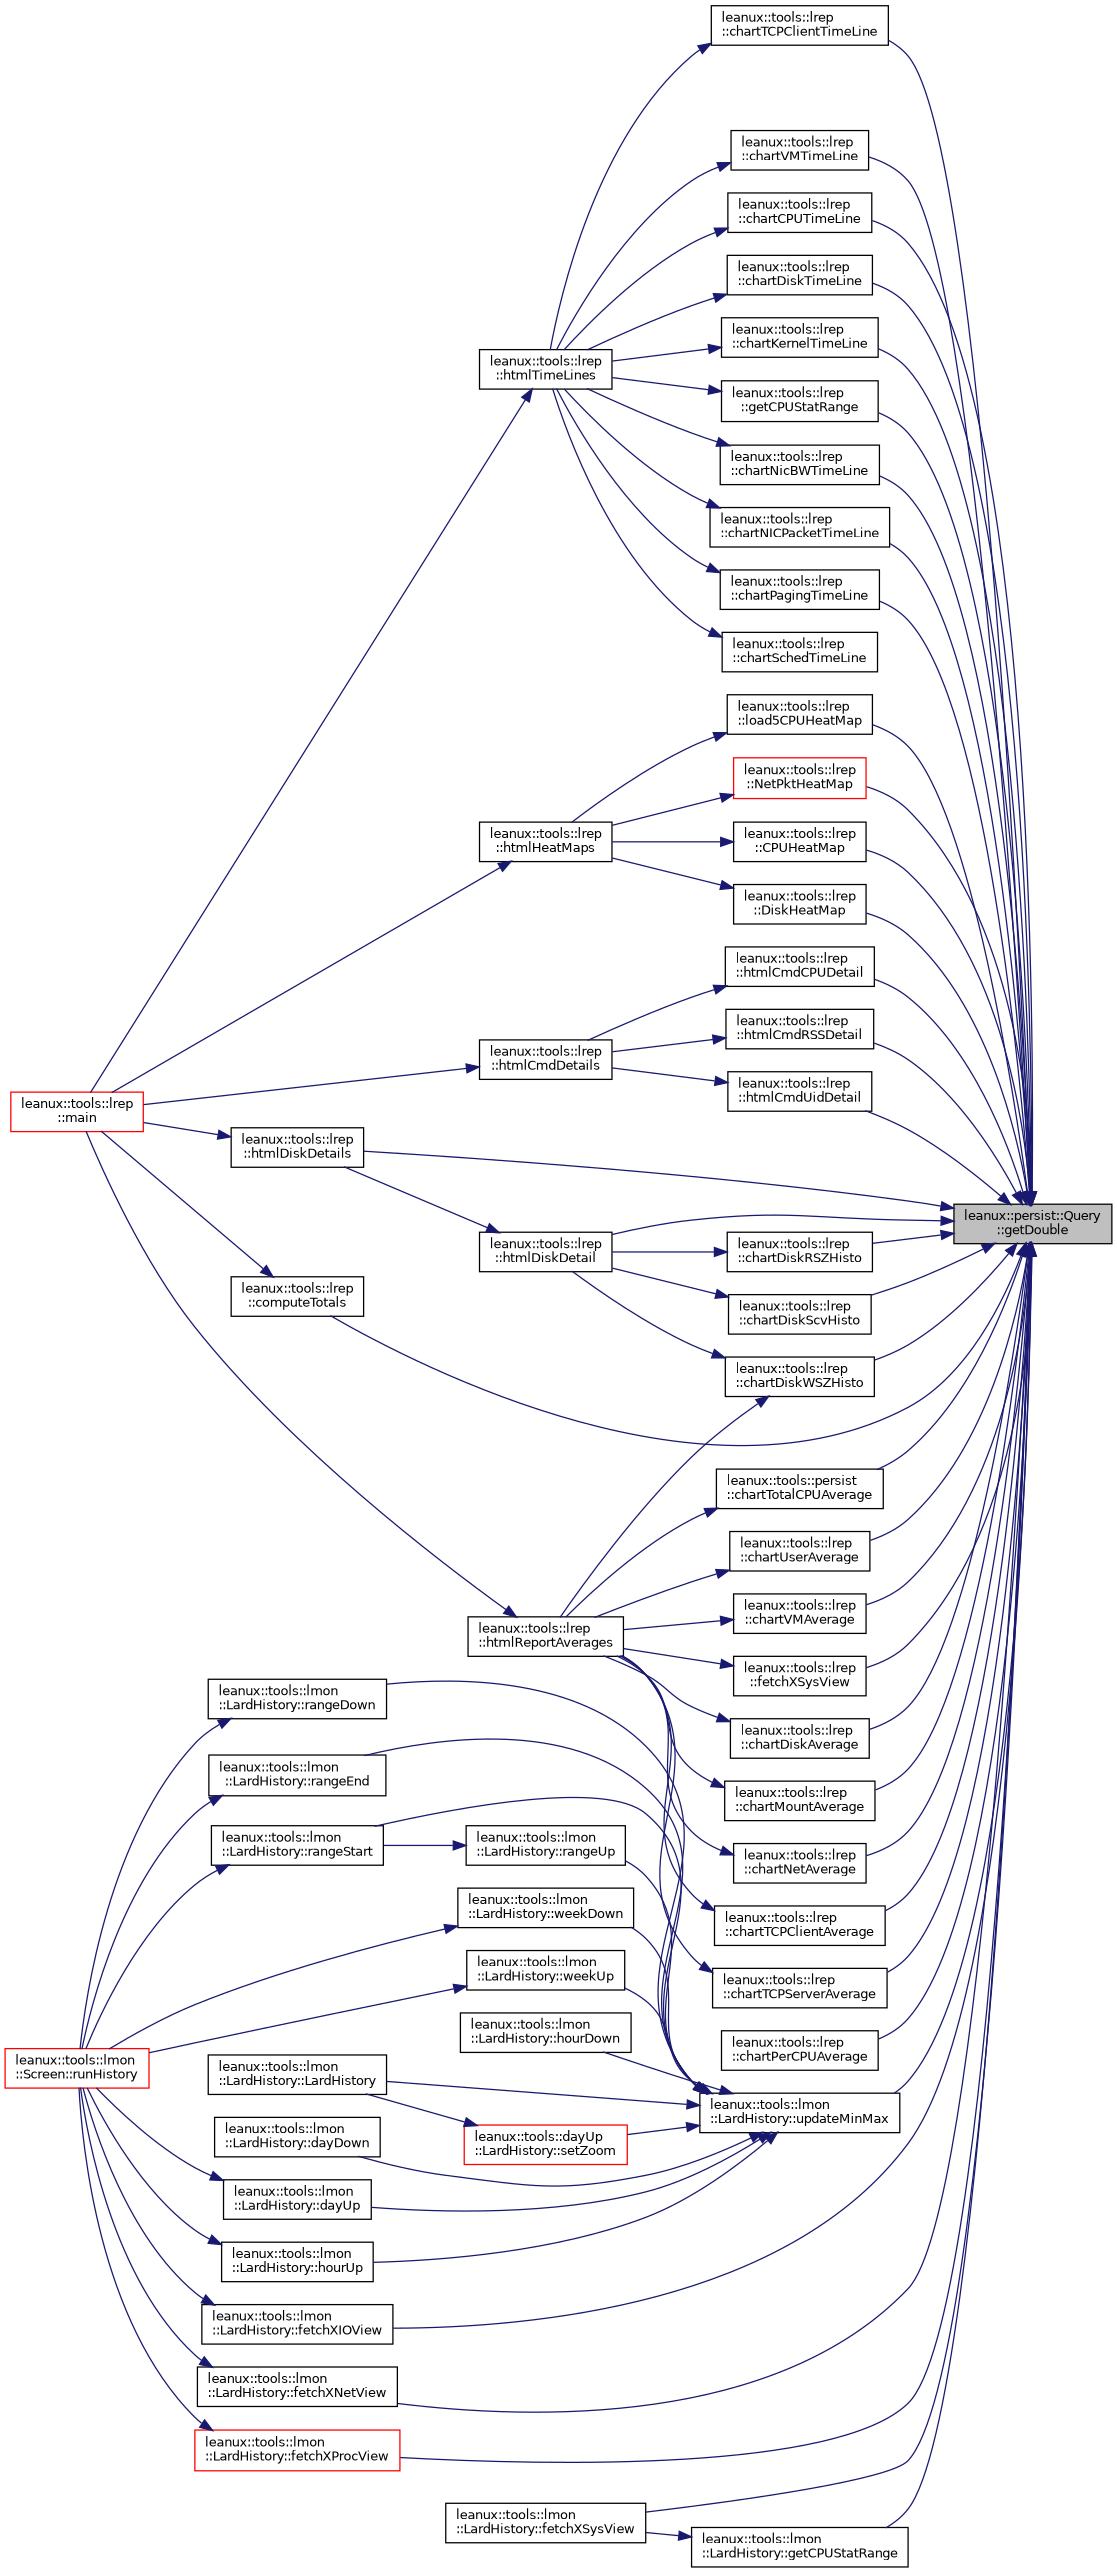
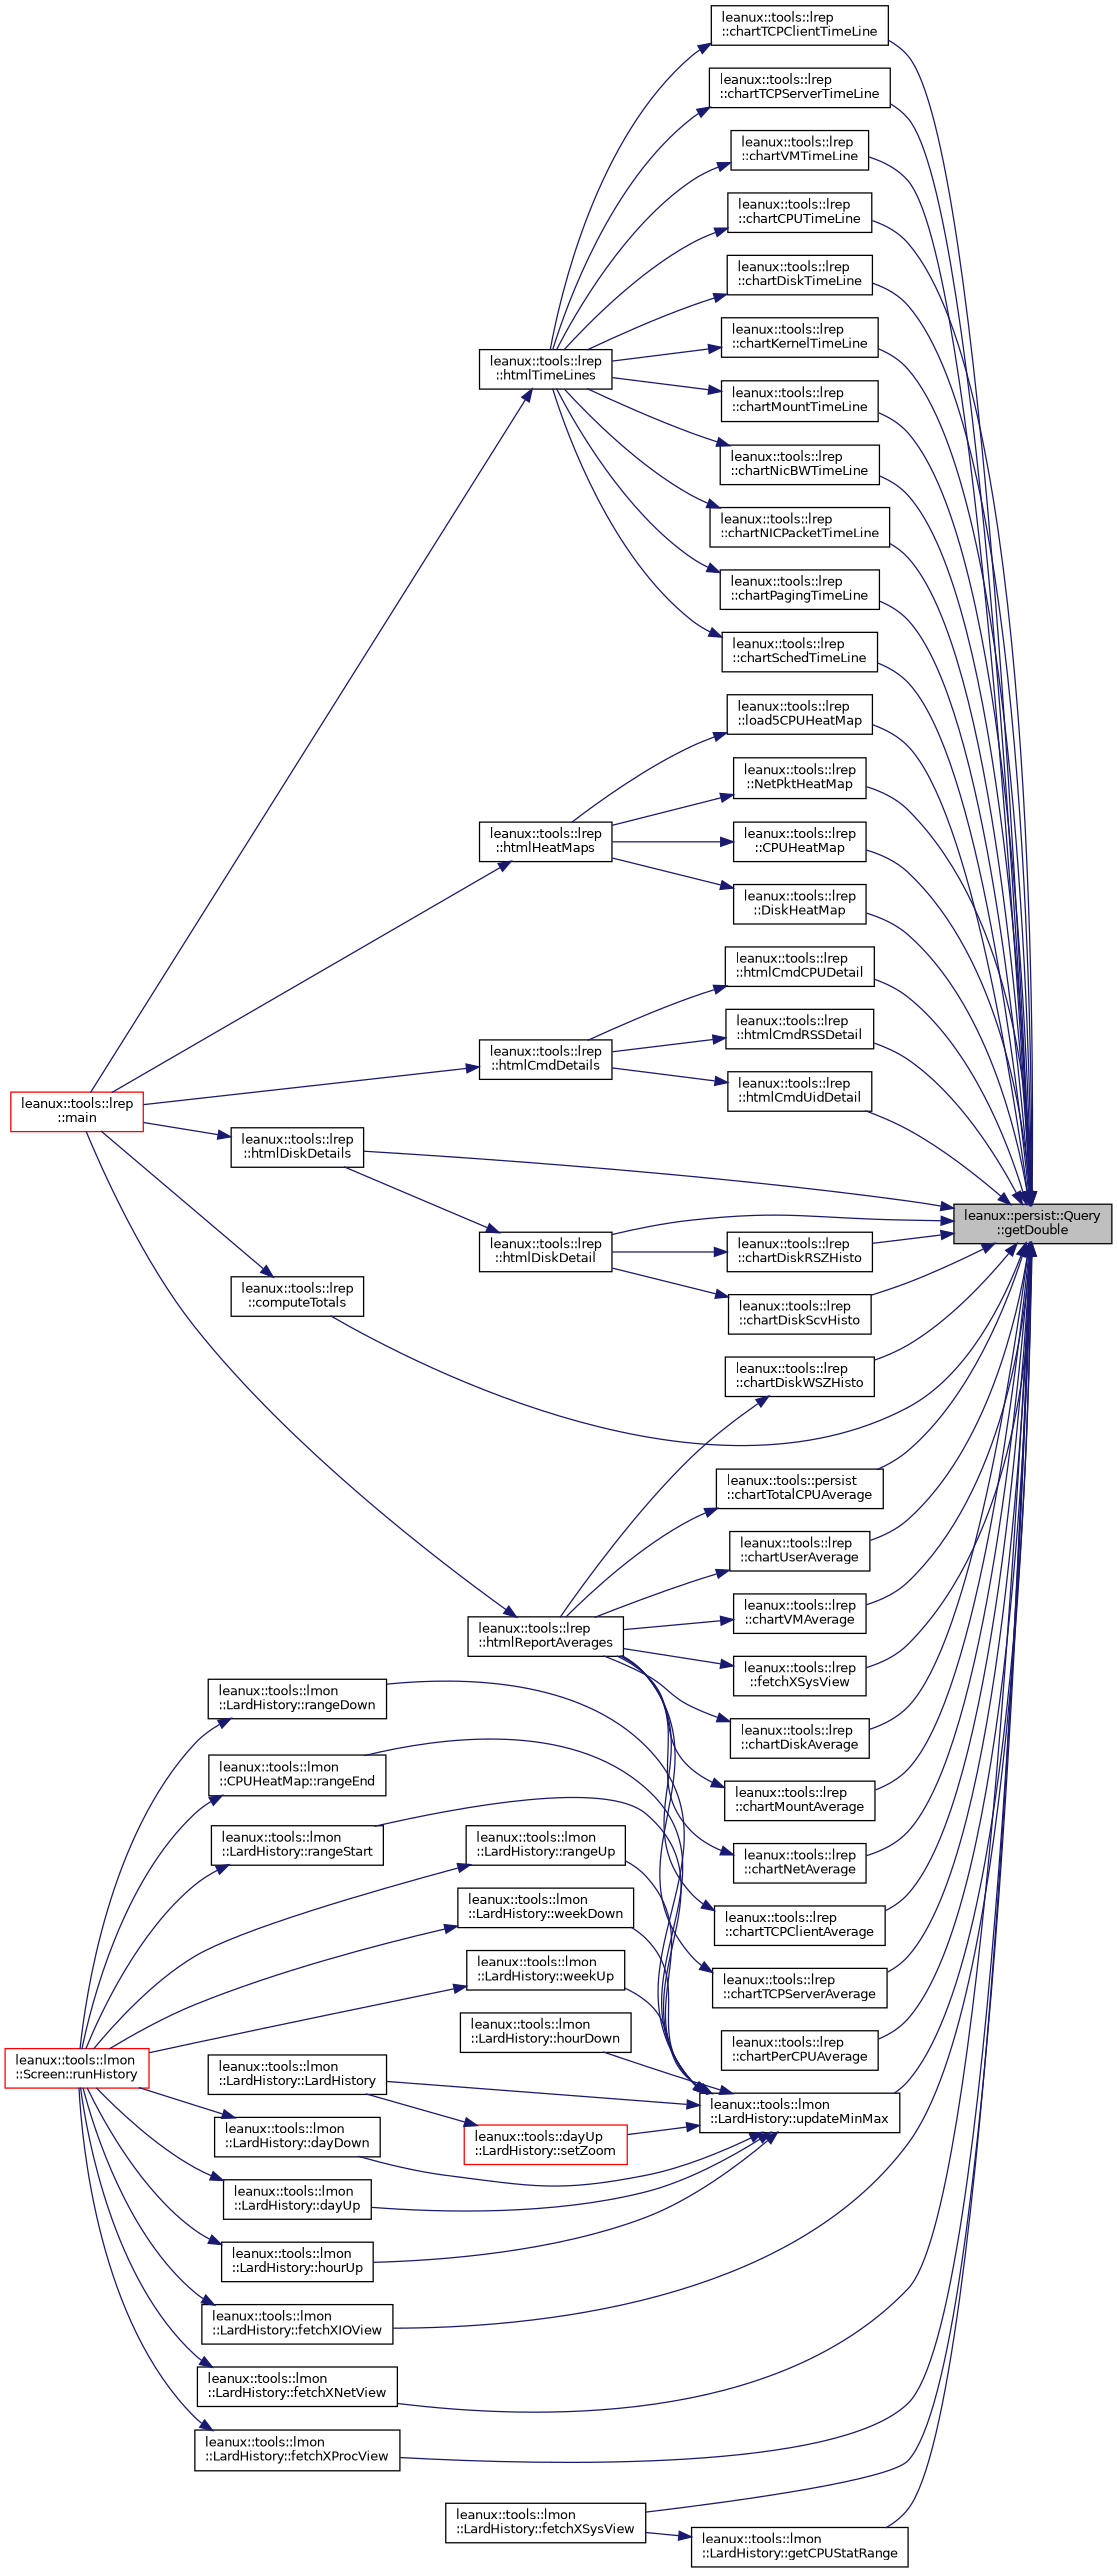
node "leanux::tools::lrep ::chartTCPServerTimeLine": added
node "leanux::tools::lrep ::getCPUStatRange": label "leanux::tools::lrep ::getCPUStatRange" -> "leanux::tools::lrep ::chartMountTimeLine"
node "leanux::tools::lrep ::NetPktHeatMap": color red -> black
edge "leanux::tools::lrep ::chartSchedTimeLine" -> "leanux::persist::Query ::getDouble": added
edge "leanux::tools::lrep ::htmlDiskDetail" -> "leanux::tools::lrep ::chartDiskWSZHisto": removed
node "leanux::tools::lmon ::LardHistory::rangeEnd": label "leanux::tools::lmon ::LardHistory::rangeEnd" -> "leanux::tools::lmon ::CPUHeatMap::rangeEnd"
edge "leanux::tools::lmon ::LardHistory::rangeStart" -> "leanux::tools::lmon ::LardHistory::rangeUp": now "leanux::tools::lmon ::Screen::runHistory" -> "leanux::tools::lmon ::LardHistory::rangeUp"
edge "leanux::tools::lmon ::Screen::runHistory" -> "leanux::tools::lmon ::LardHistory::dayDown": added
node "leanux::tools::lmon ::LardHistory::fetchXProcView": color red -> black
